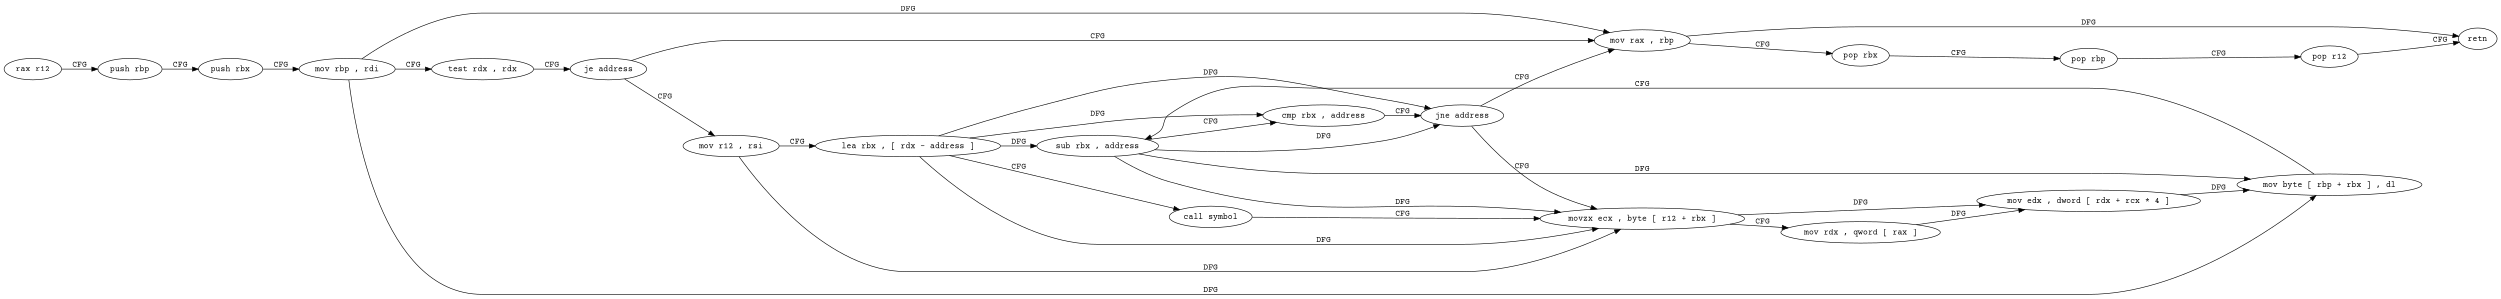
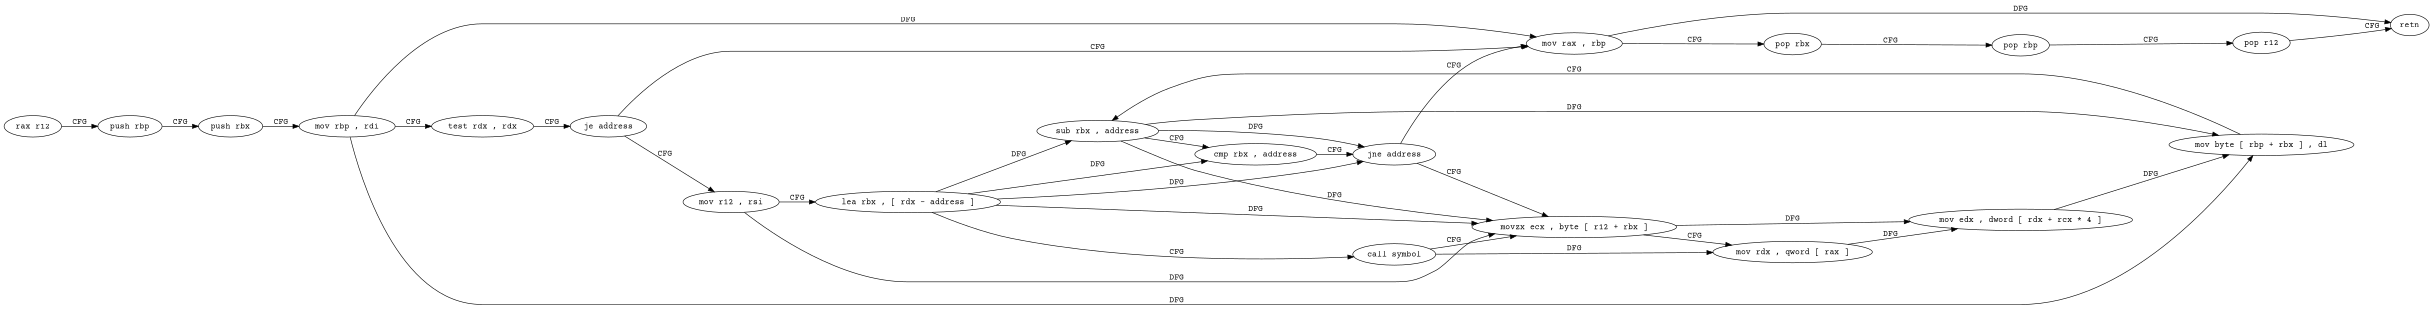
edge "call symbol" -> "mov rdx , qword [ rax ]": added, label "DFG"
